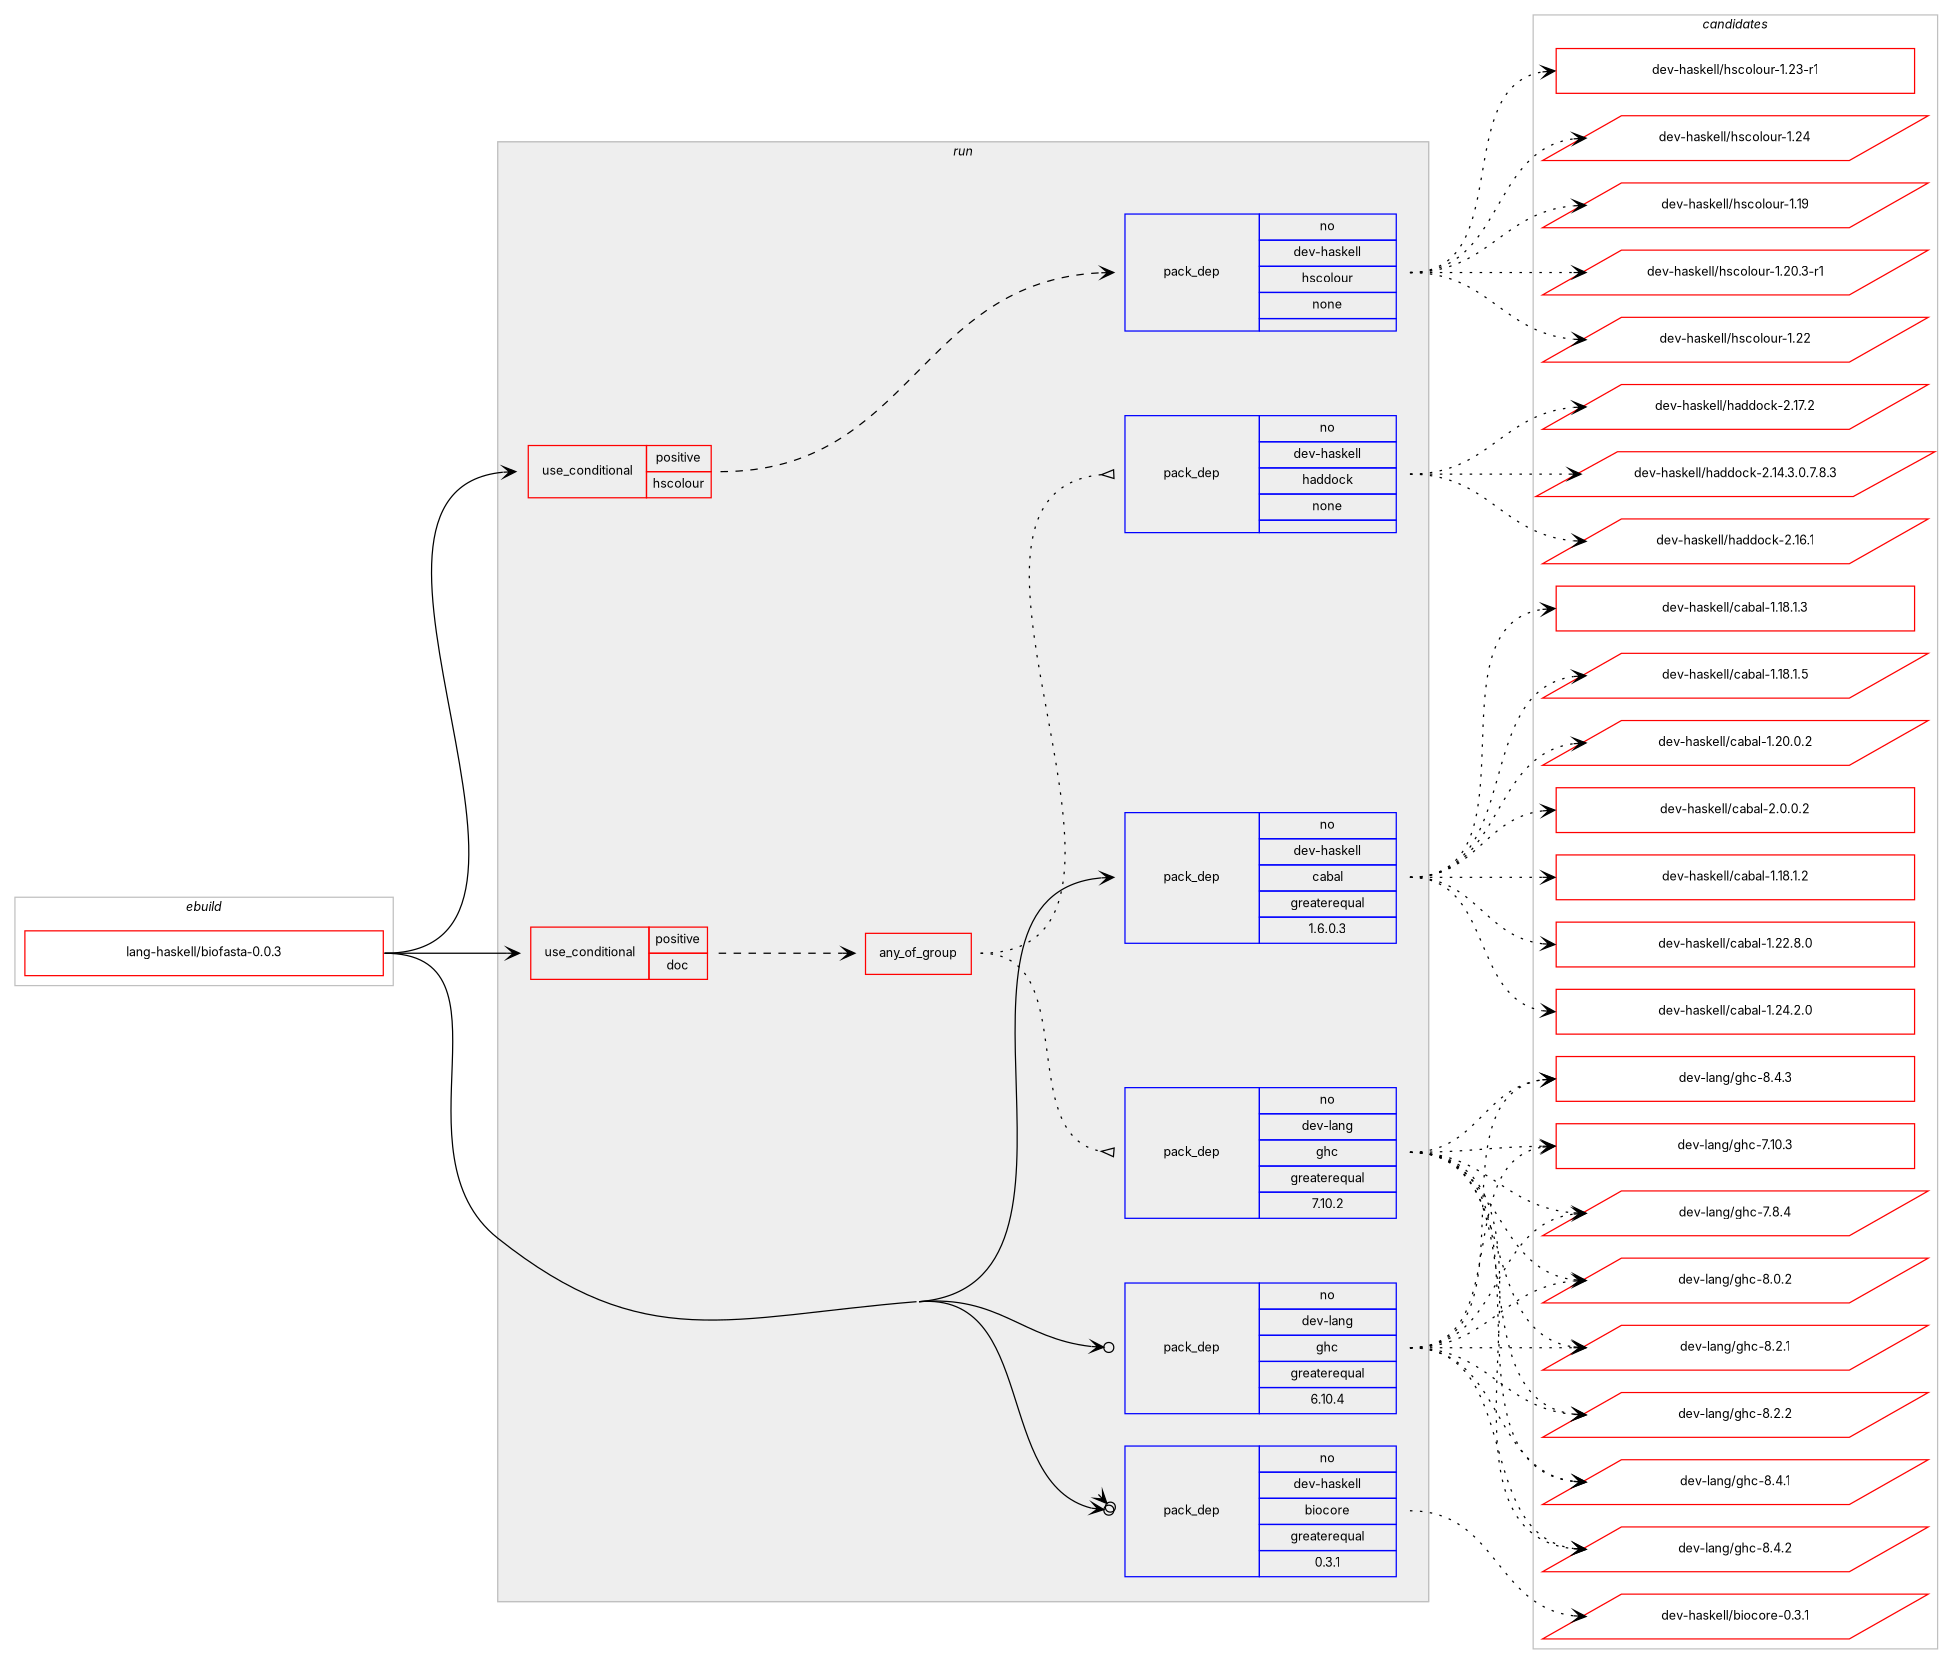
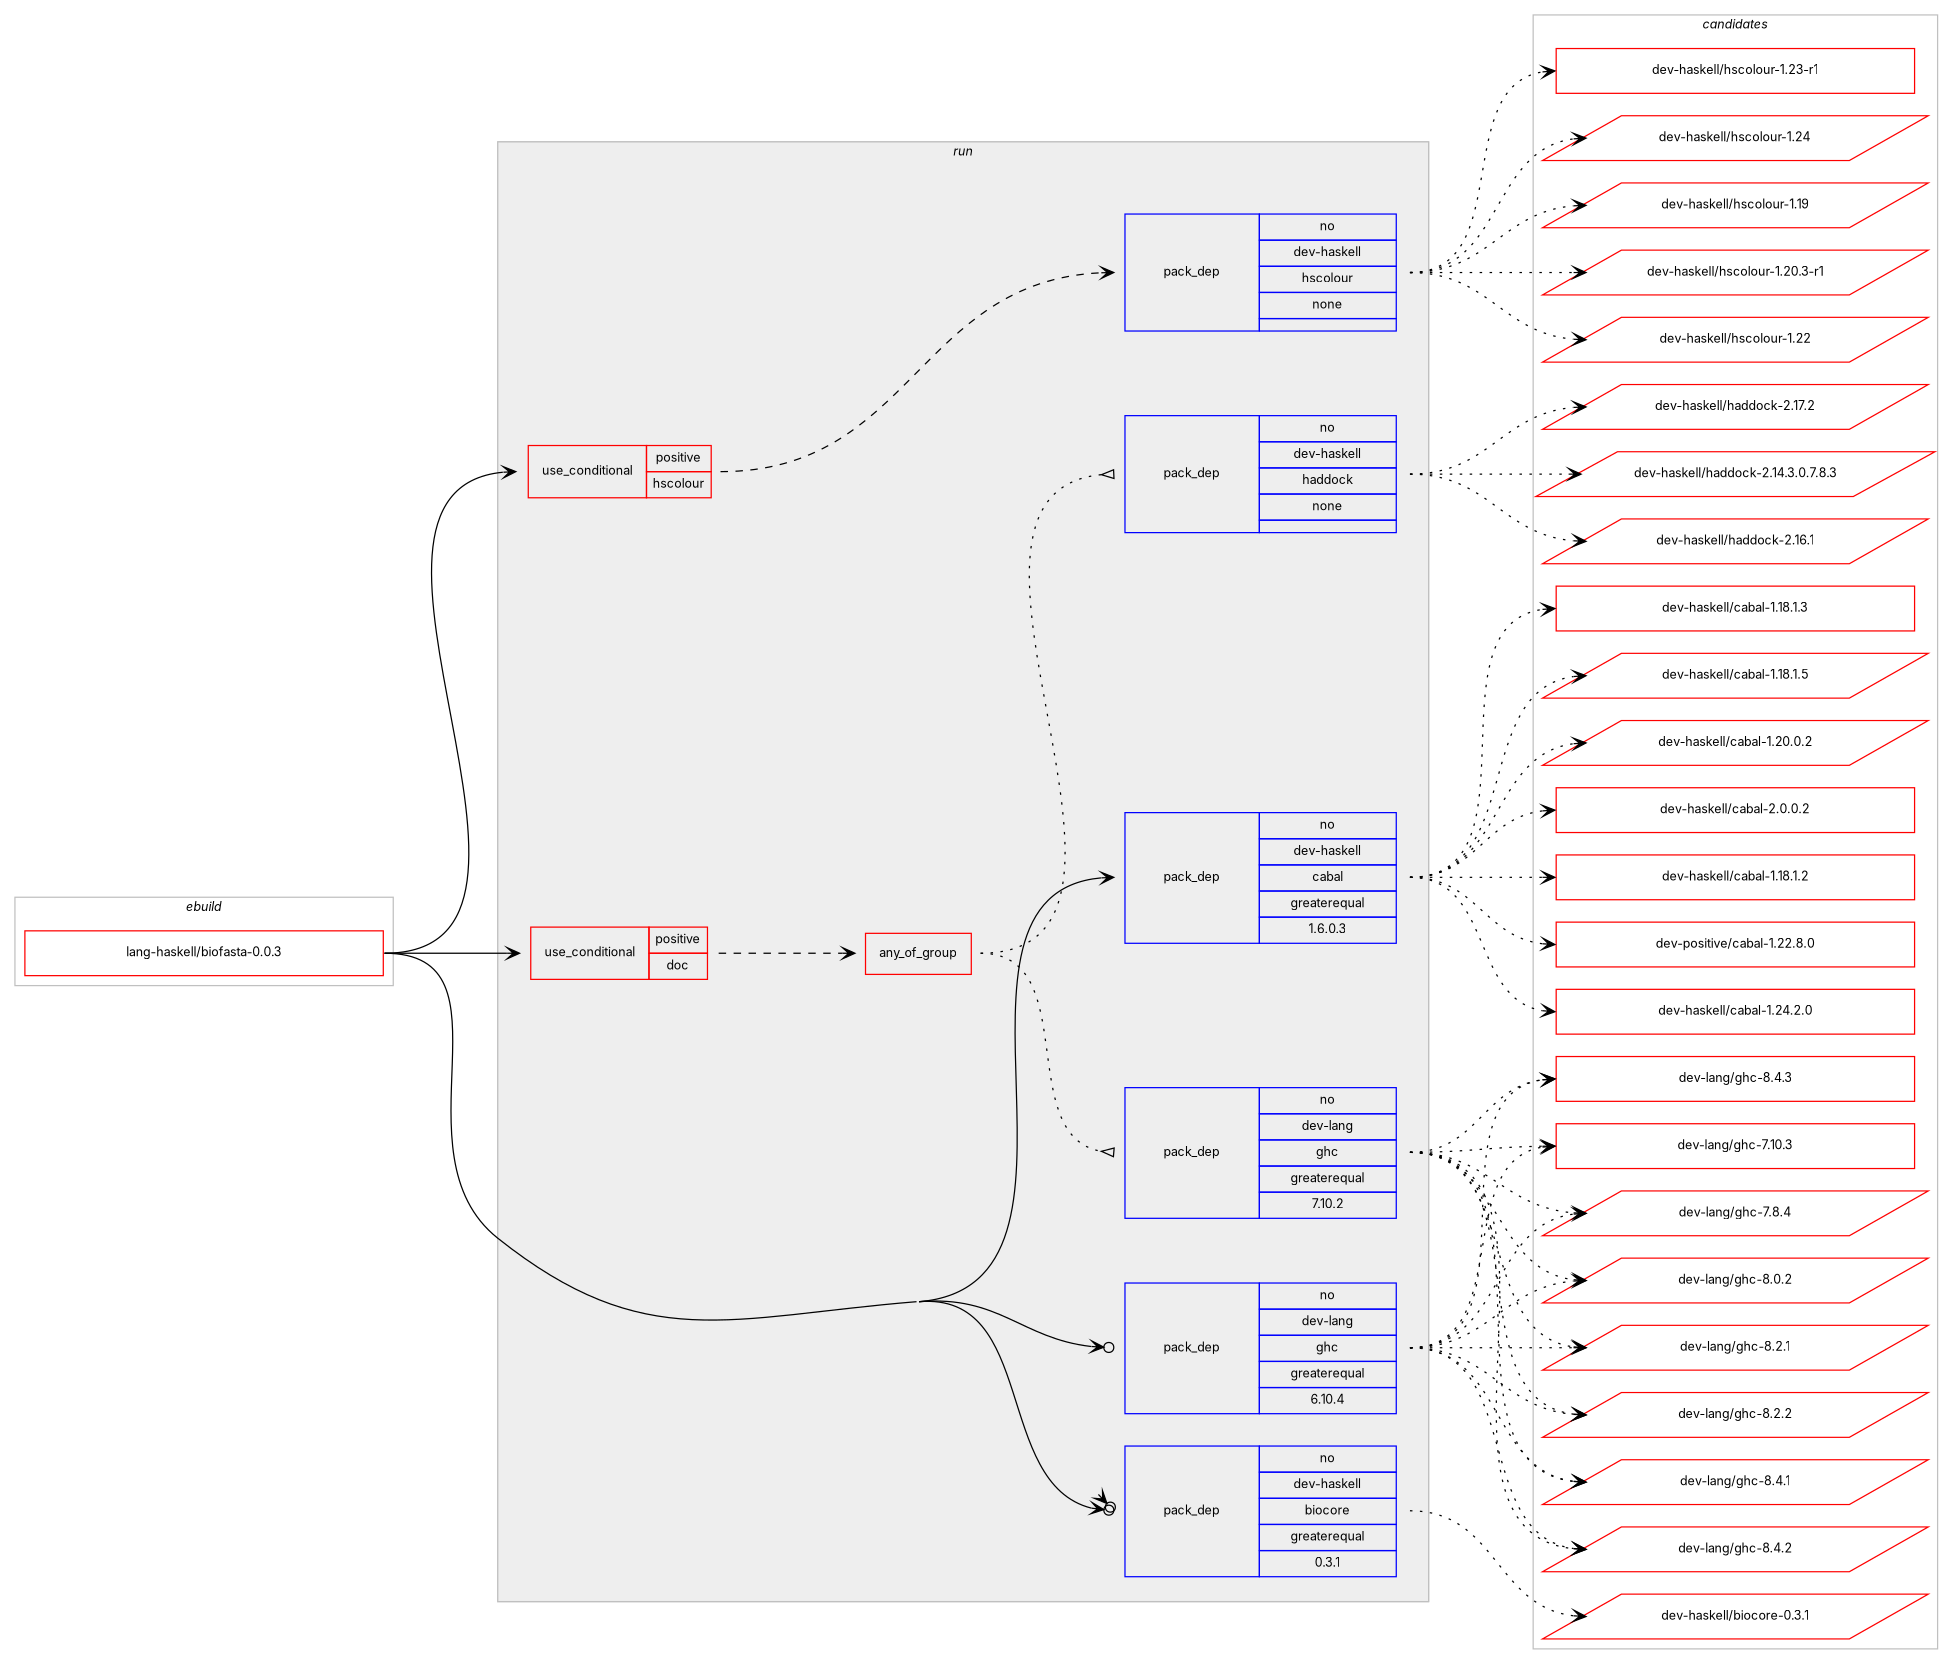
node "dev-haskell/cabal-1.22.8.0": label "dev-haskell/cabal-1.22.8.0" -> "dev-positive/cabal-1.22.8.0"
